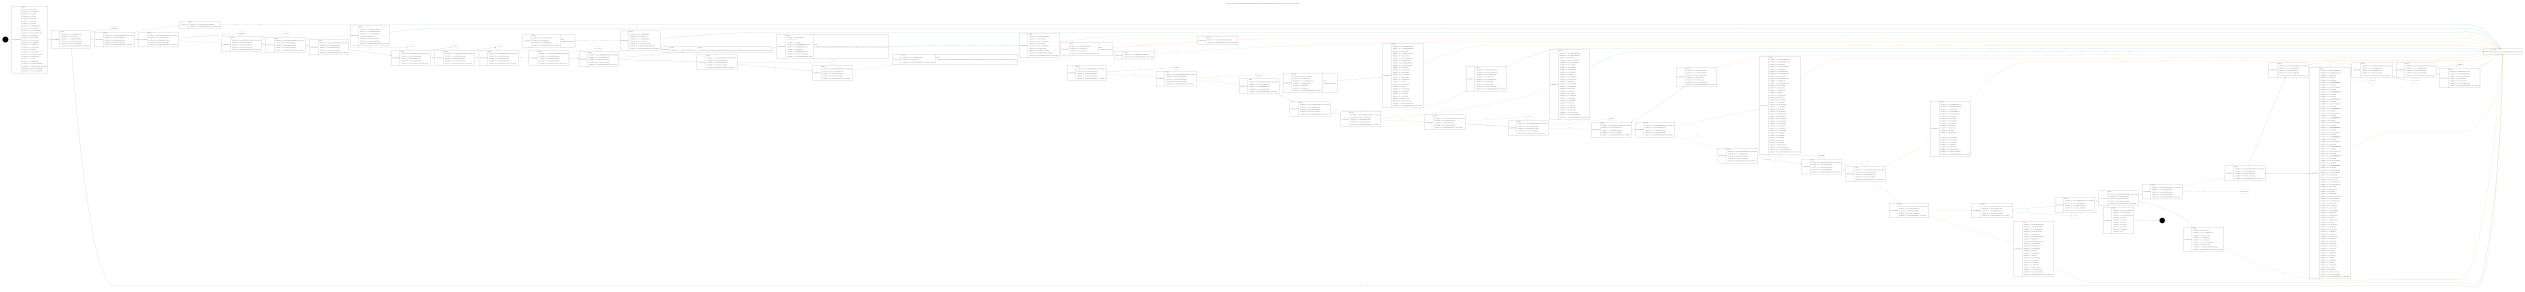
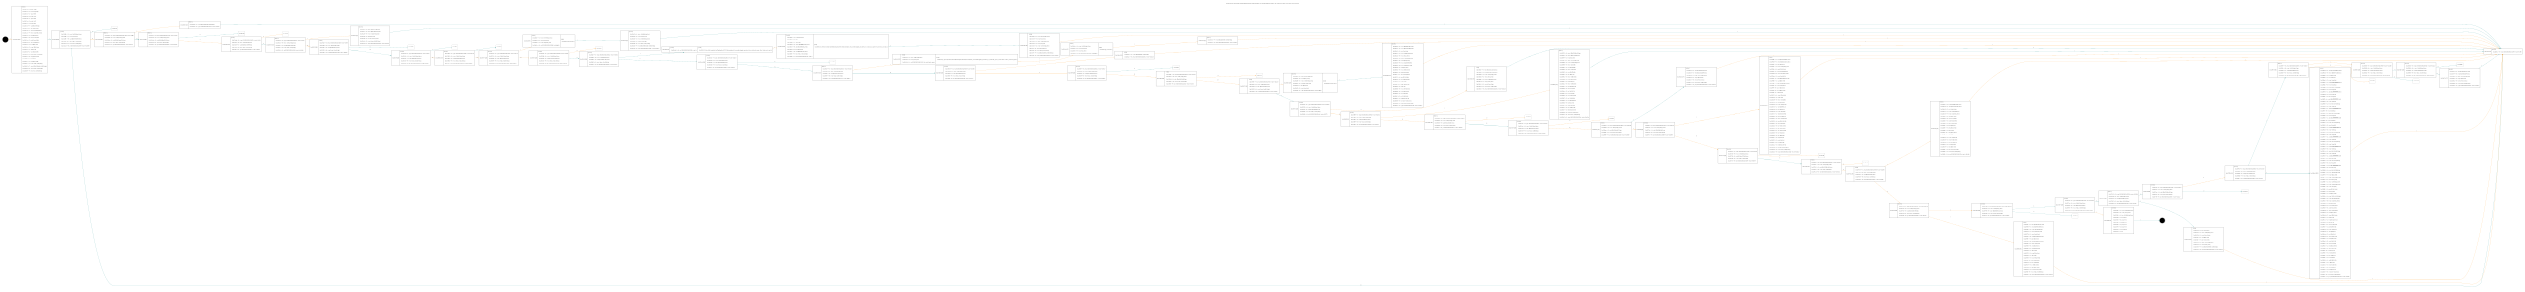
node "0x401603 [28]": added
